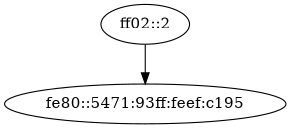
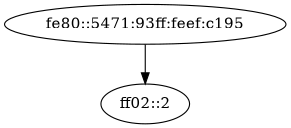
edge "ff02::2" -> "fe80::5471:93ff:feef:c195": reversed
